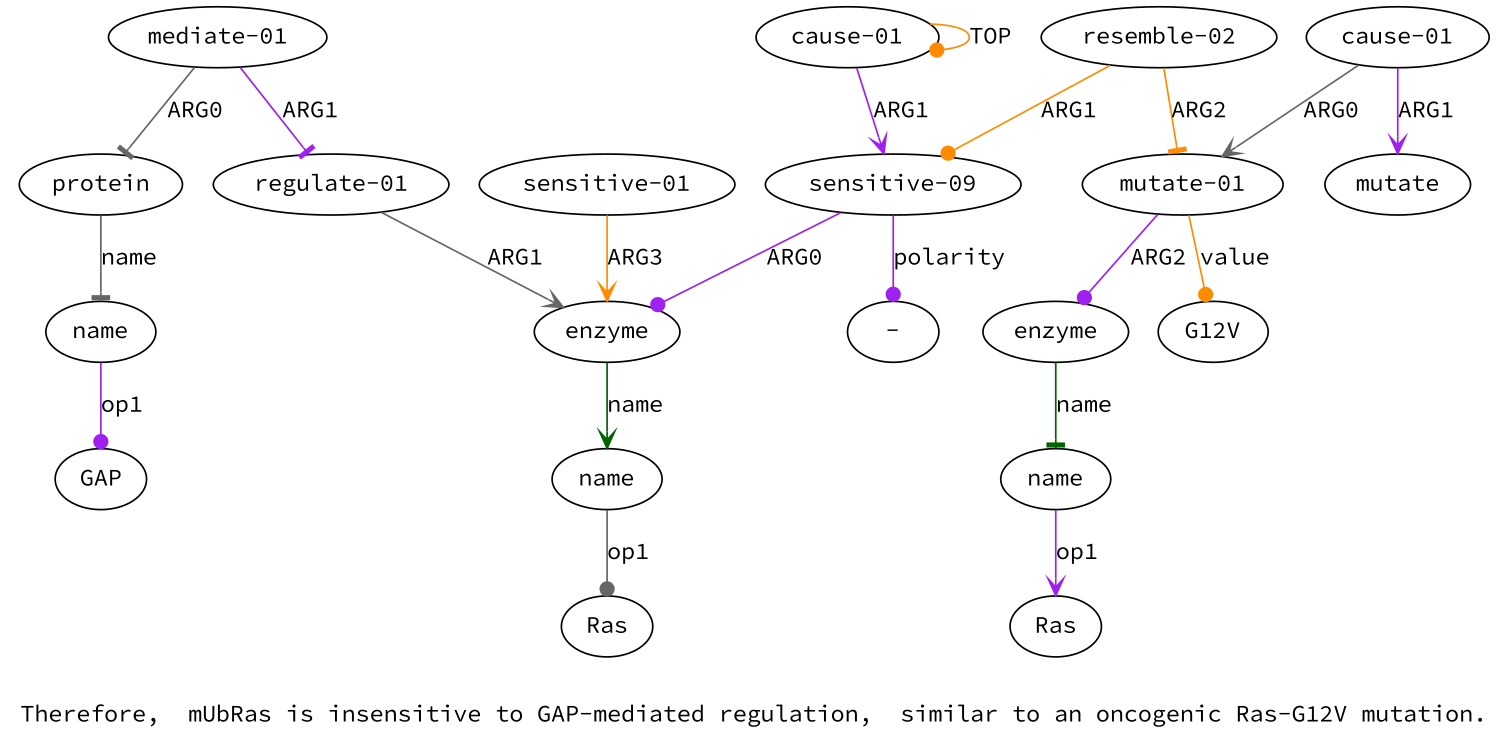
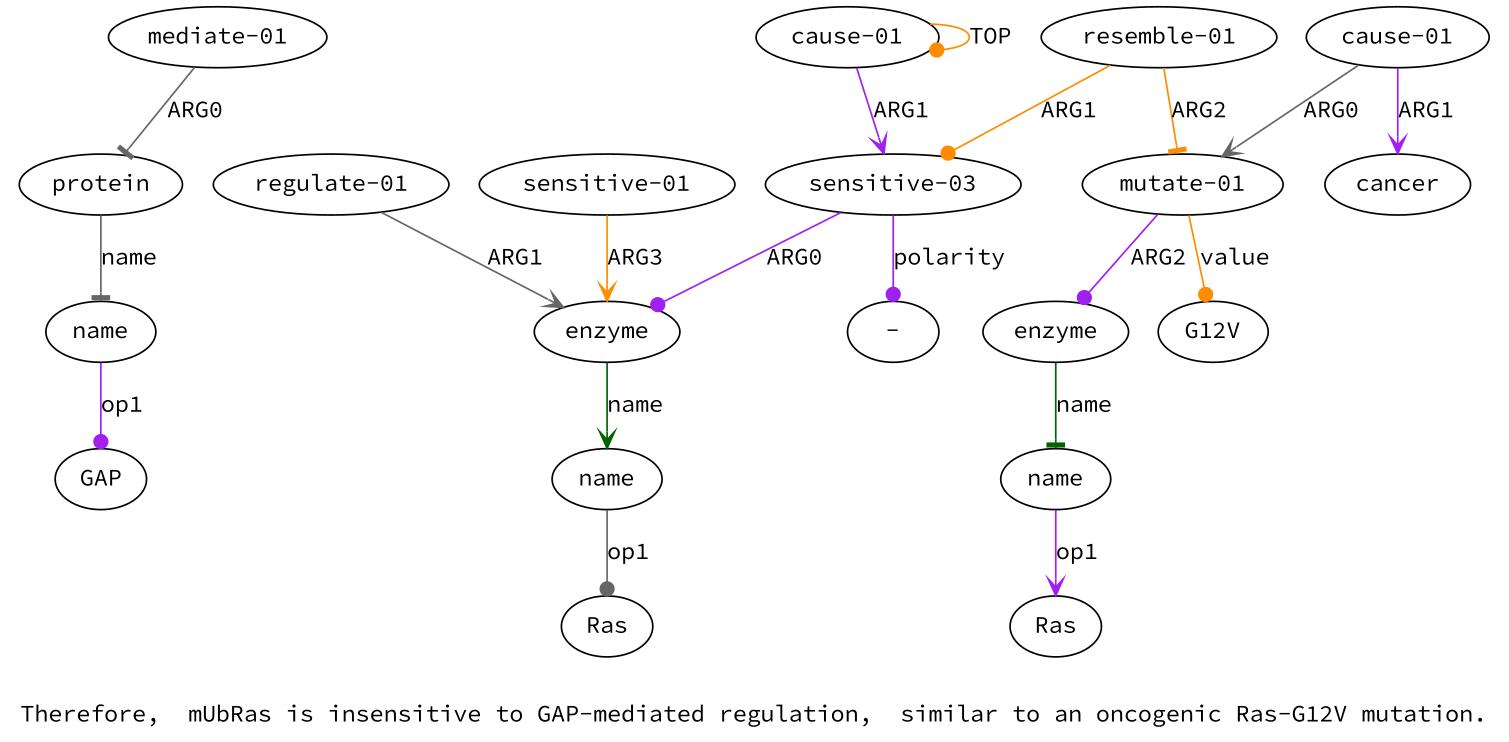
node "resemble-02": label "resemble-02" -> "resemble-01"
edge "mediate-01" -> "regulate-01": removed, label "ARG1"
node "sensitive-09": label "sensitive-09" -> "sensitive-03"
node "mutate": label "mutate" -> "cancer"
